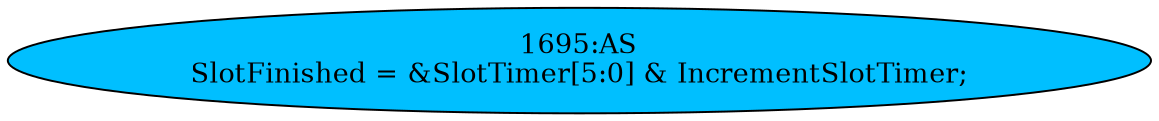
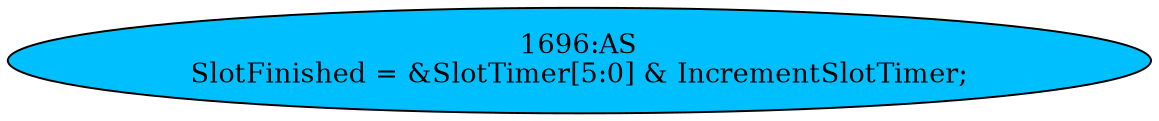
node "1695:AS SlotFinished = &SlotTimer[5:0] & IncrementSlotTimer;": label "1695:AS SlotFinished = &SlotTimer[5:0] & IncrementSlotTimer;" -> "1696:AS SlotFinished = &SlotTimer[5:0] & IncrementSlotTimer;"
